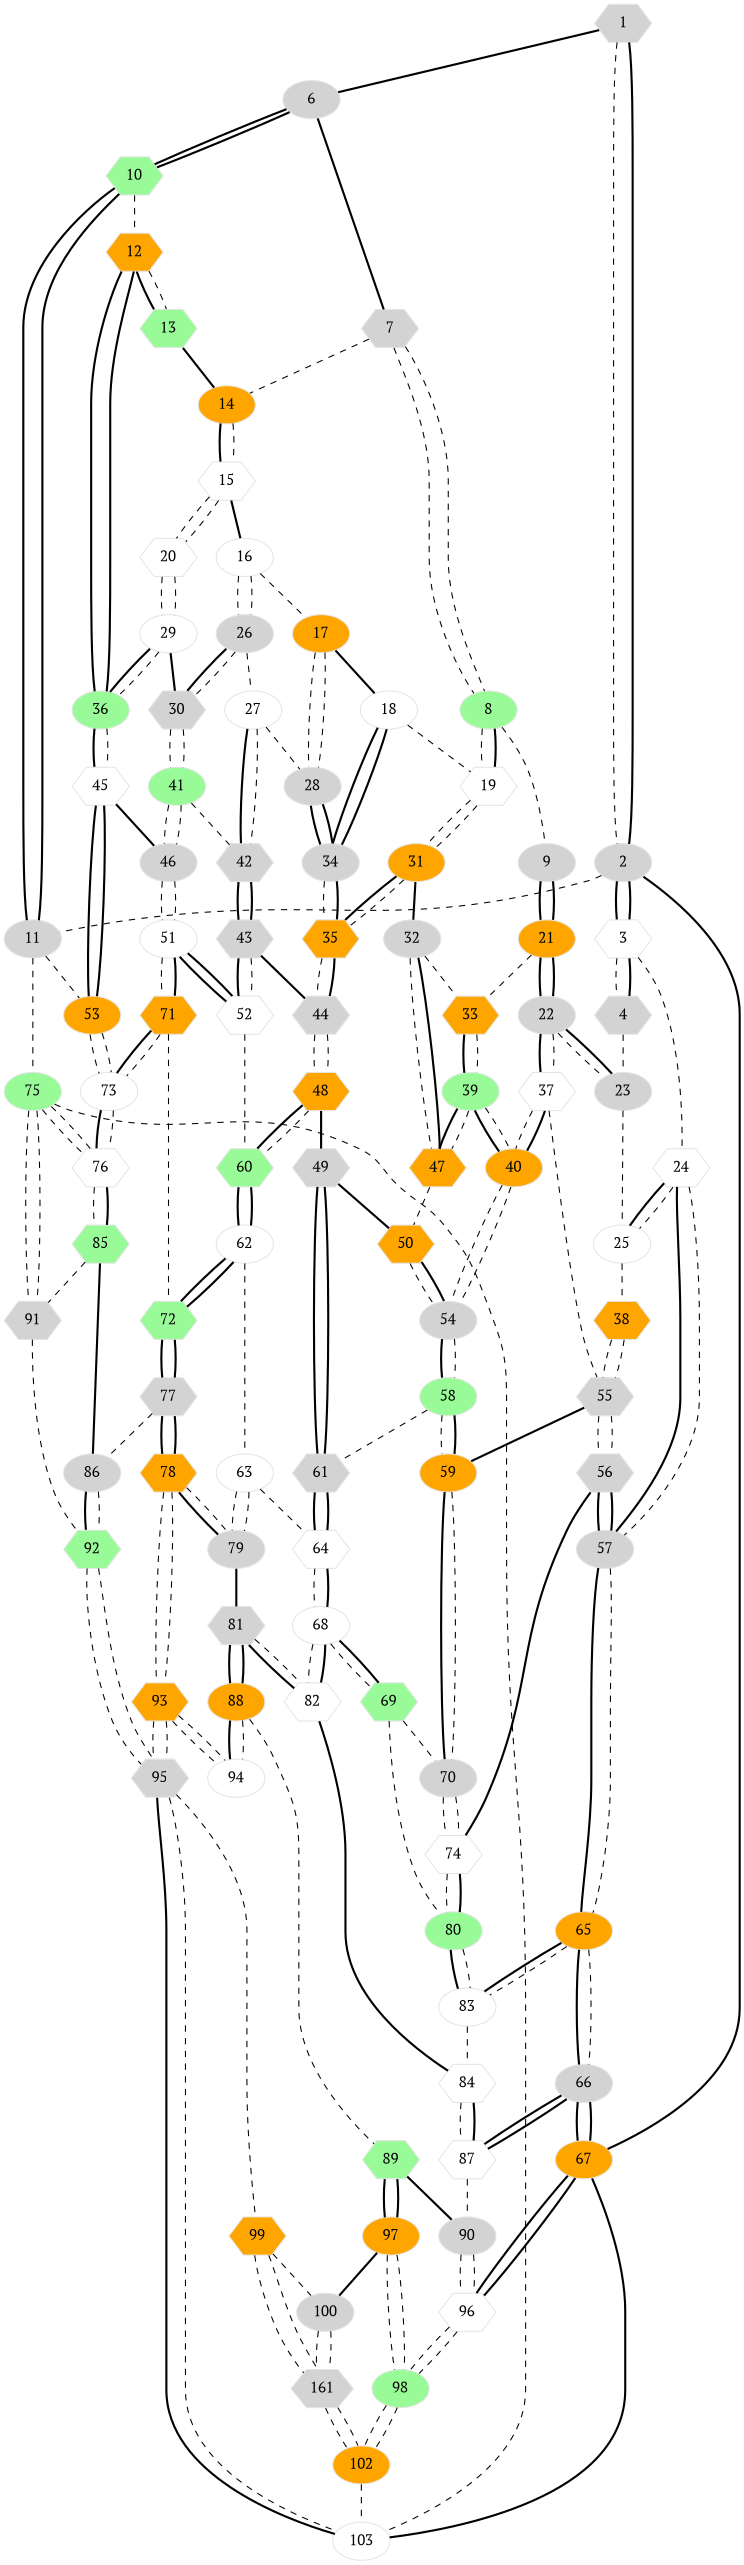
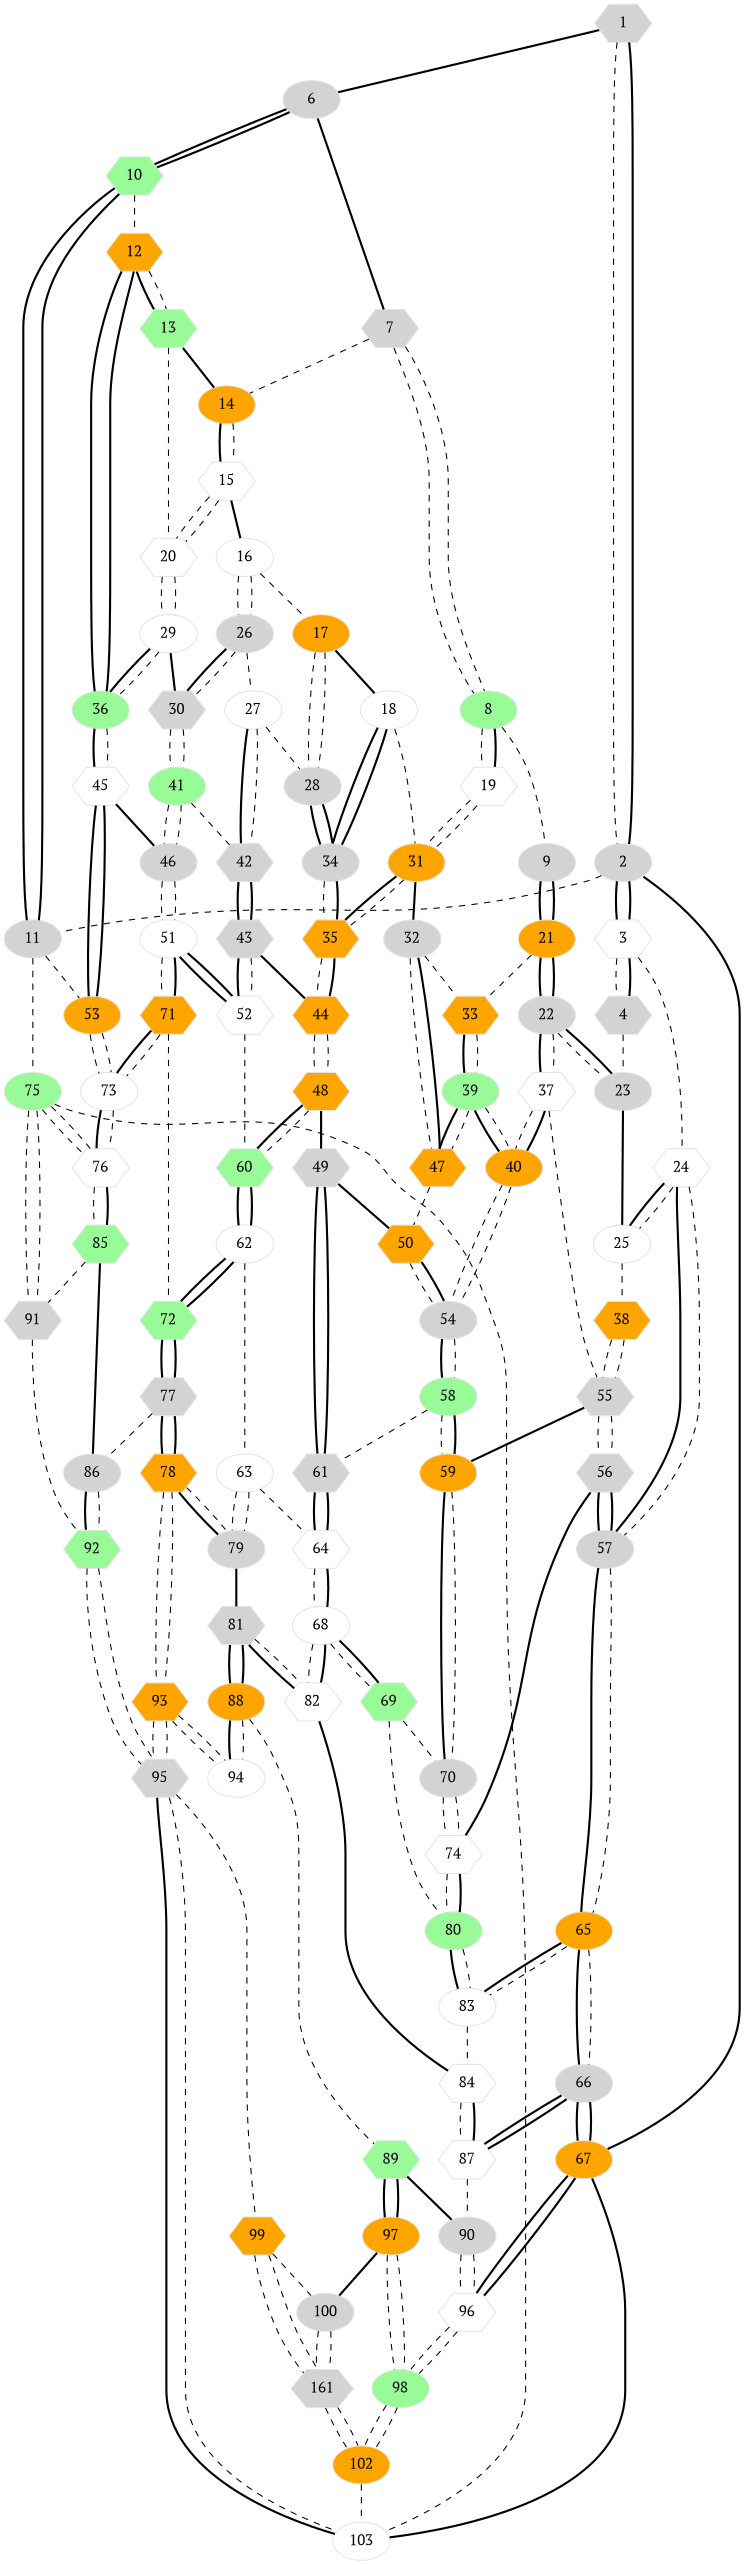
edge "13" -- "20": added
edge "18" -- "19": now "18" -- "31"
node "44": fillcolor lightgrey -> orange
edge "23" -- "25": style dashed -> bold
